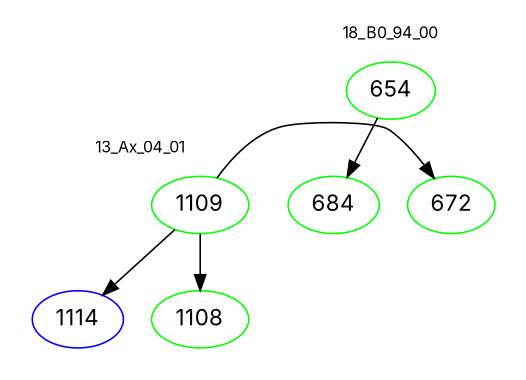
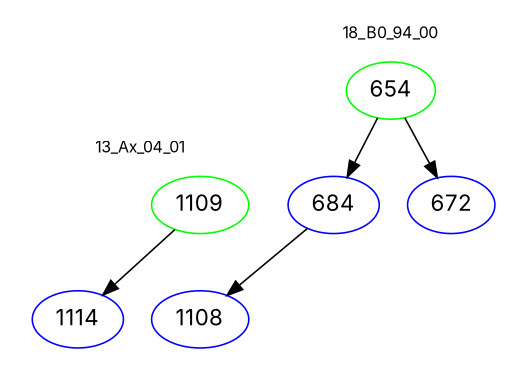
edge "1109" -> "672": now "654" -> "672"
node "684": color green -> blue
node "672": color green -> blue
edge "1109" -> "1108": now "684" -> "1108"
node "1108": color green -> blue
